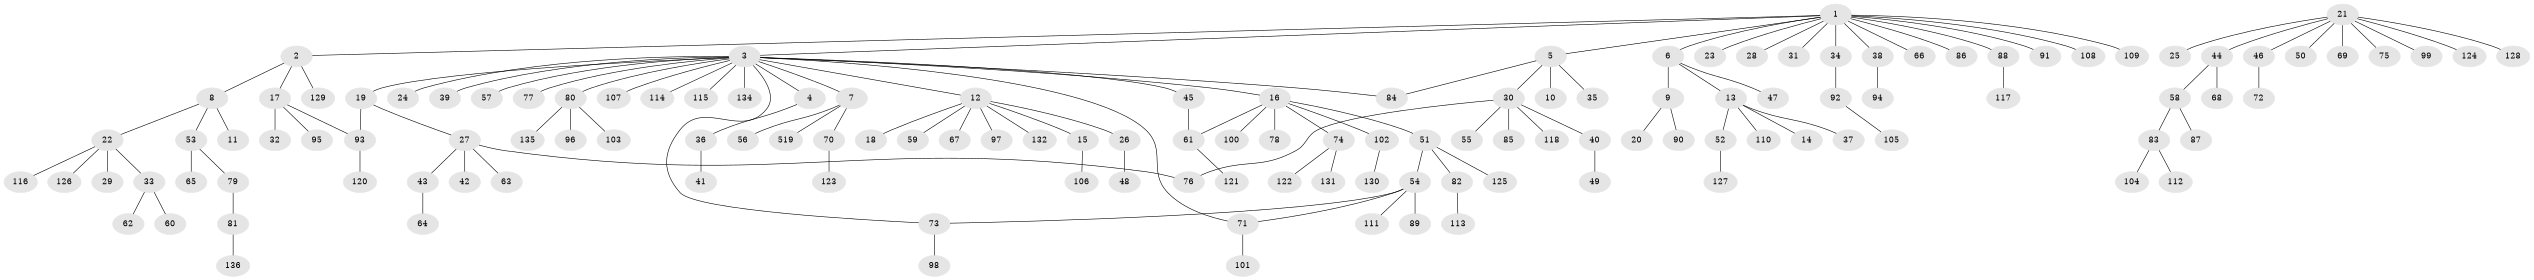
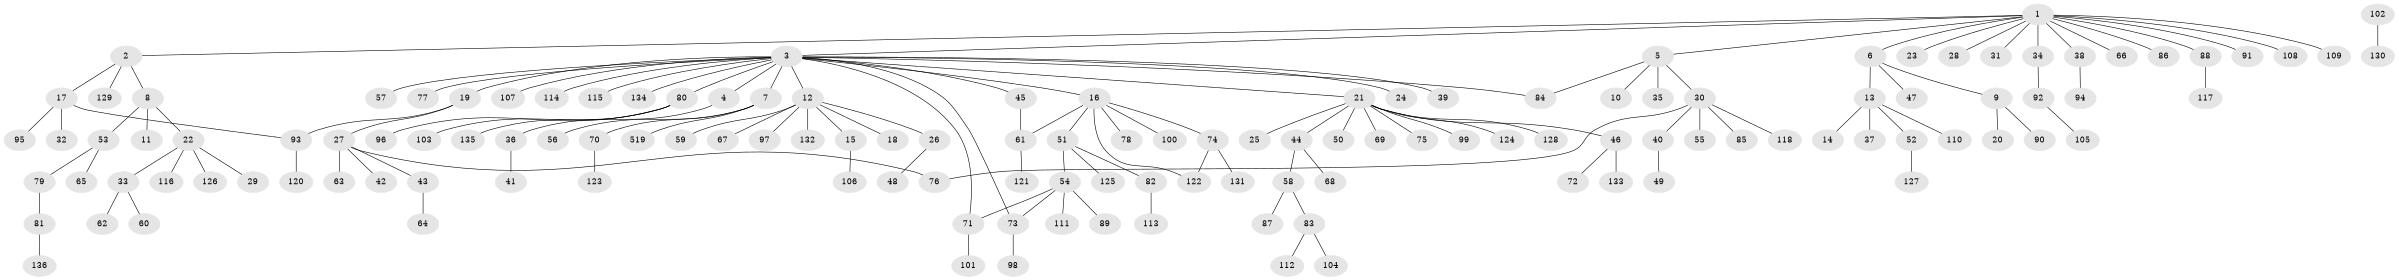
edge "3" -- "21": added
edge "16" -- "102": now "16" -- "122"
node "133": added
